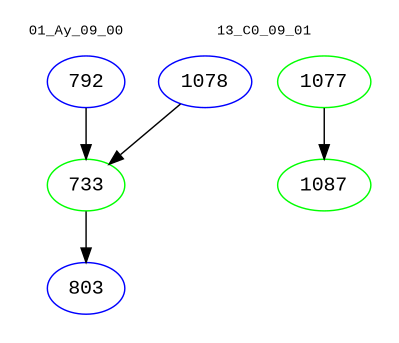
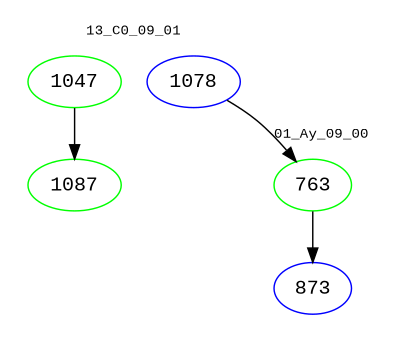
node "792": removed
node "1077": label "1077" -> "1047"
node "733": label "733" -> "763"
node "803": label "803" -> "873"
